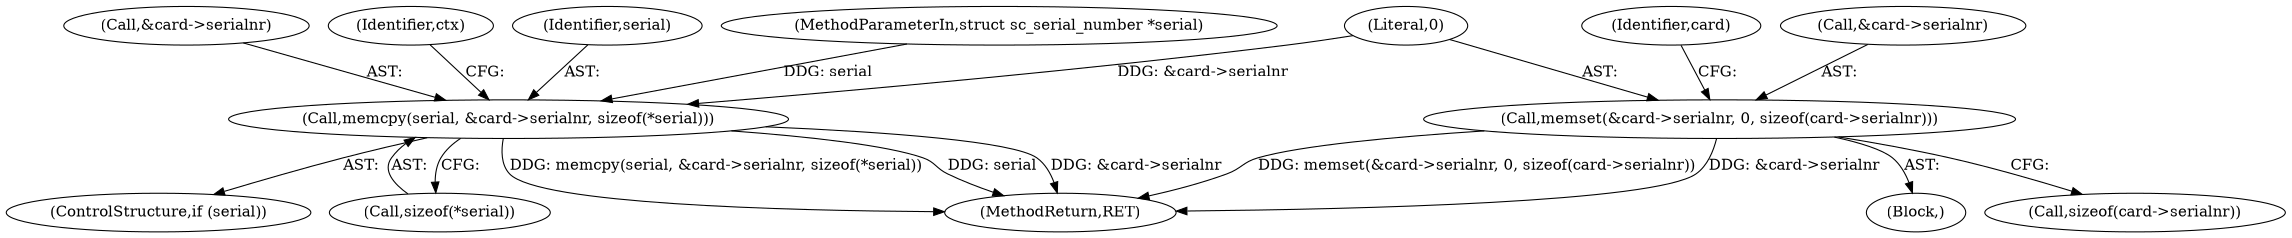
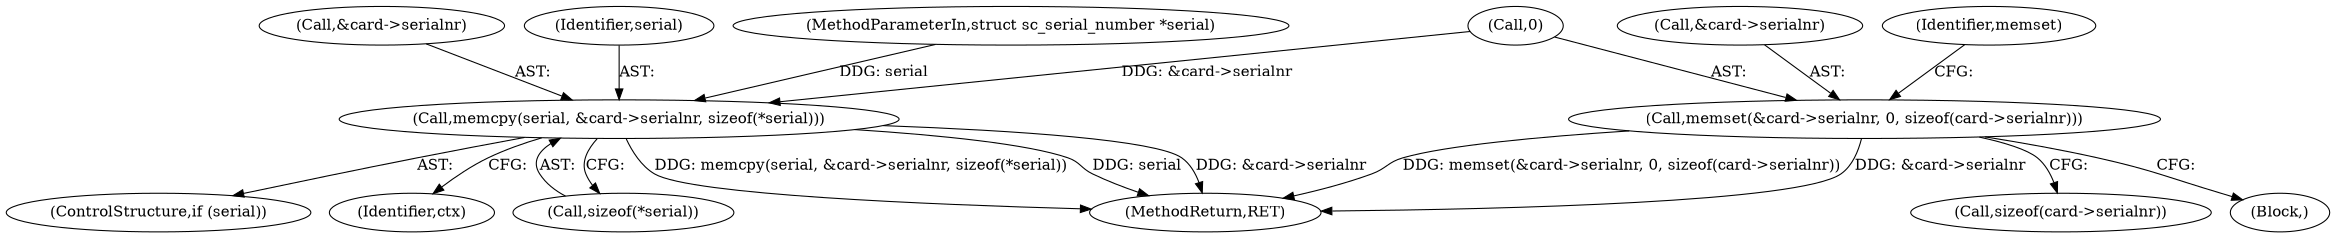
node "(Literal,0)": label "(Literal,0)" -> "(Call,0)"
node "(Identifier,card)": label "(Identifier,card)" -> "(Identifier,memset)"
edge "(Identifier,ctx)" -> "(Call,memcpy(serial, &card->serialnr, sizeof(*serial)))": reversed
edge "(Call,memset(&card->serialnr, 0, sizeof(card->serialnr)))" -> "(Block,)": label "AST: " -> "CFG: "
